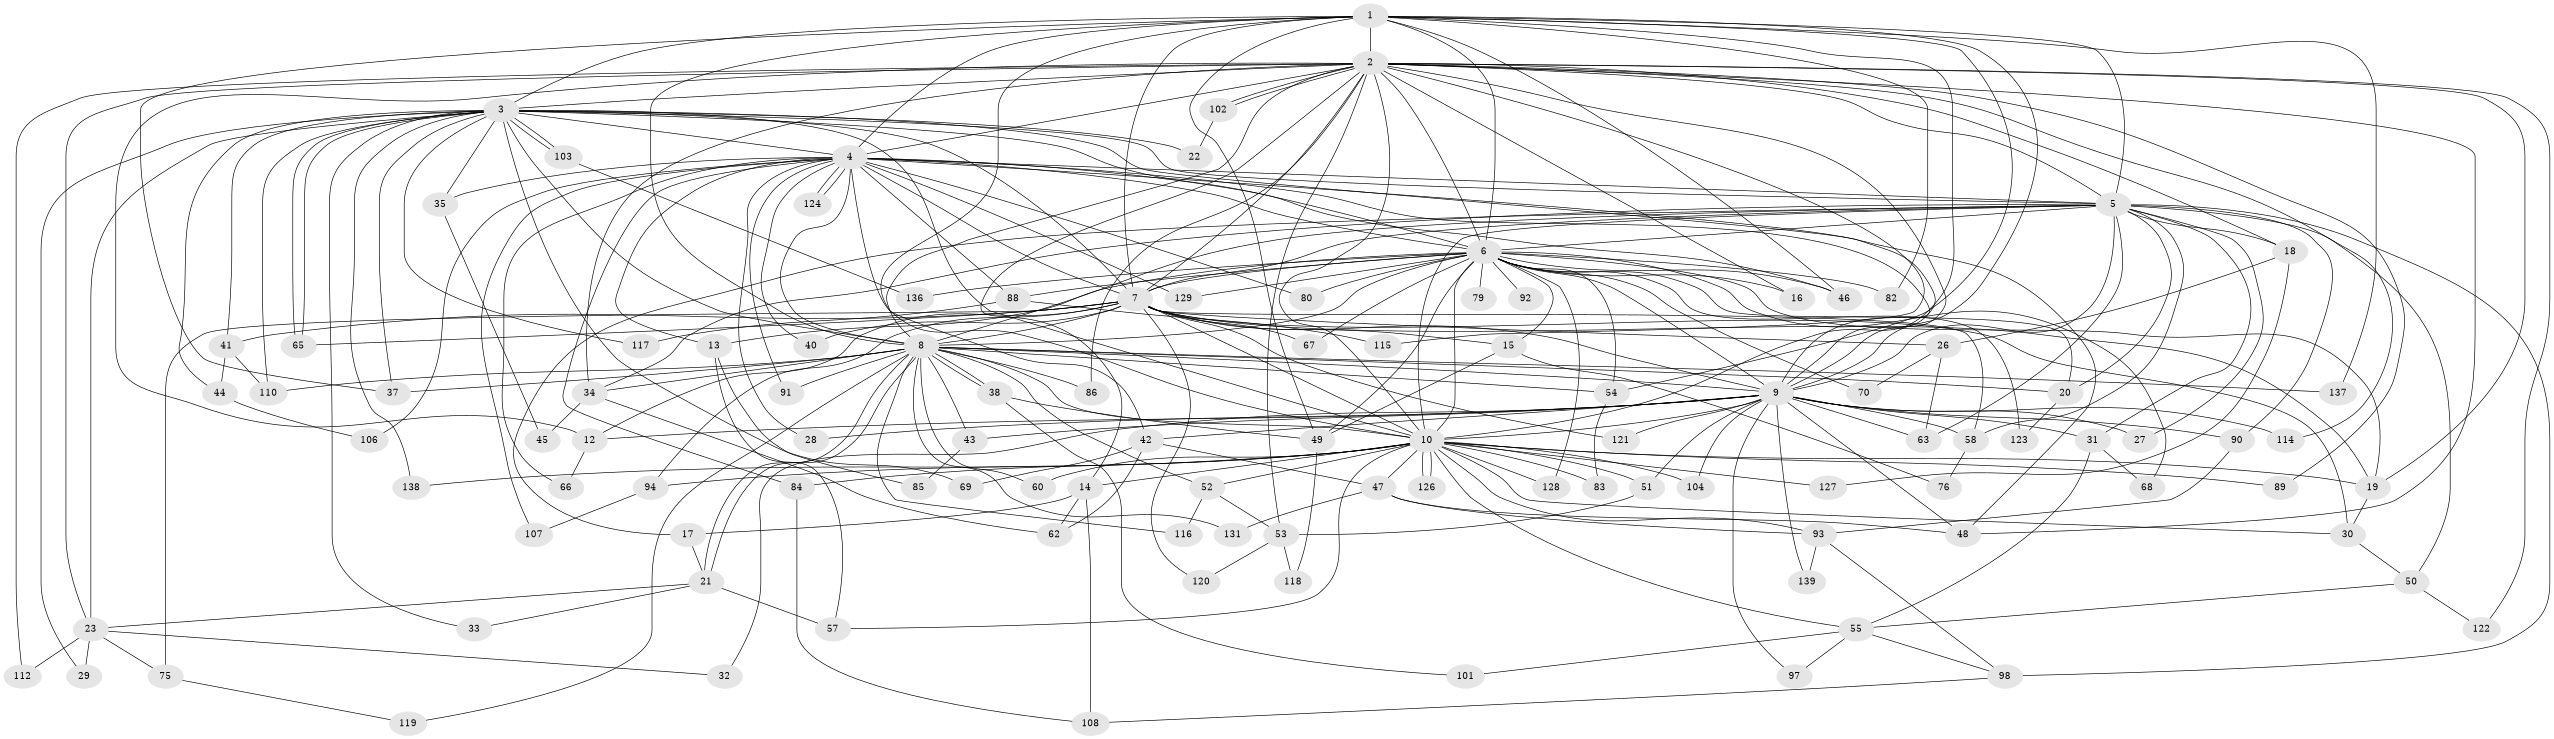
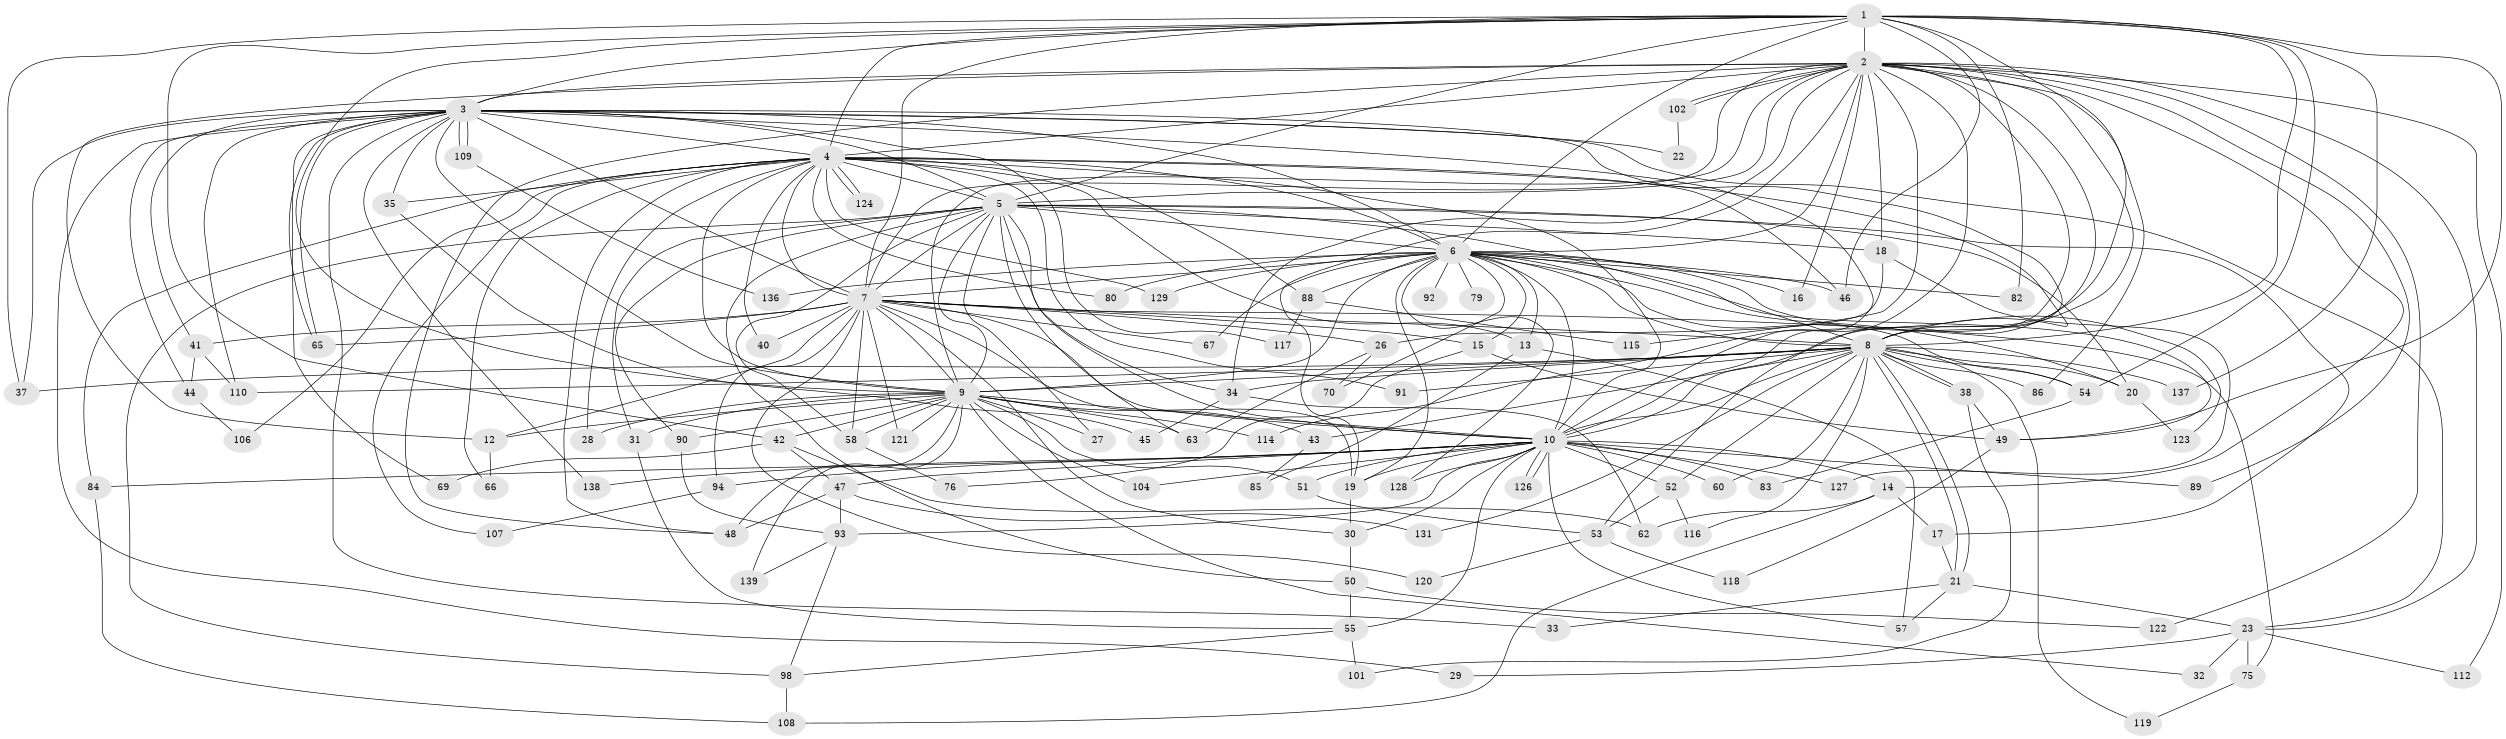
node "103": label "103" -> "109"
node "68": removed
node "97": removed
